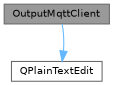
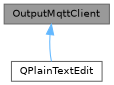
edge "OutputMqttClient" -> "QPlainTextEdit": reversed
